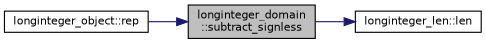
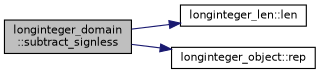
edge "longinteger_object::rep" -> "longinteger_domain ::subtract_signless": reversed
